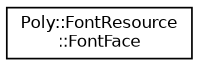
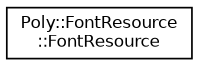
node "Poly::FontResource ::FontFace": label "Poly::FontResource ::FontFace" -> "Poly::FontResource ::FontResource"
